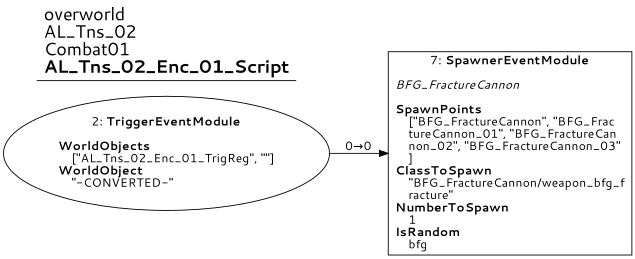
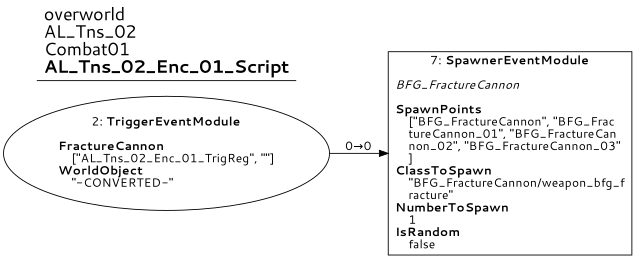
node "2:": text "WorldObjects" -> "FractureCannon"
node "7:": text "bfg" -> "false"
